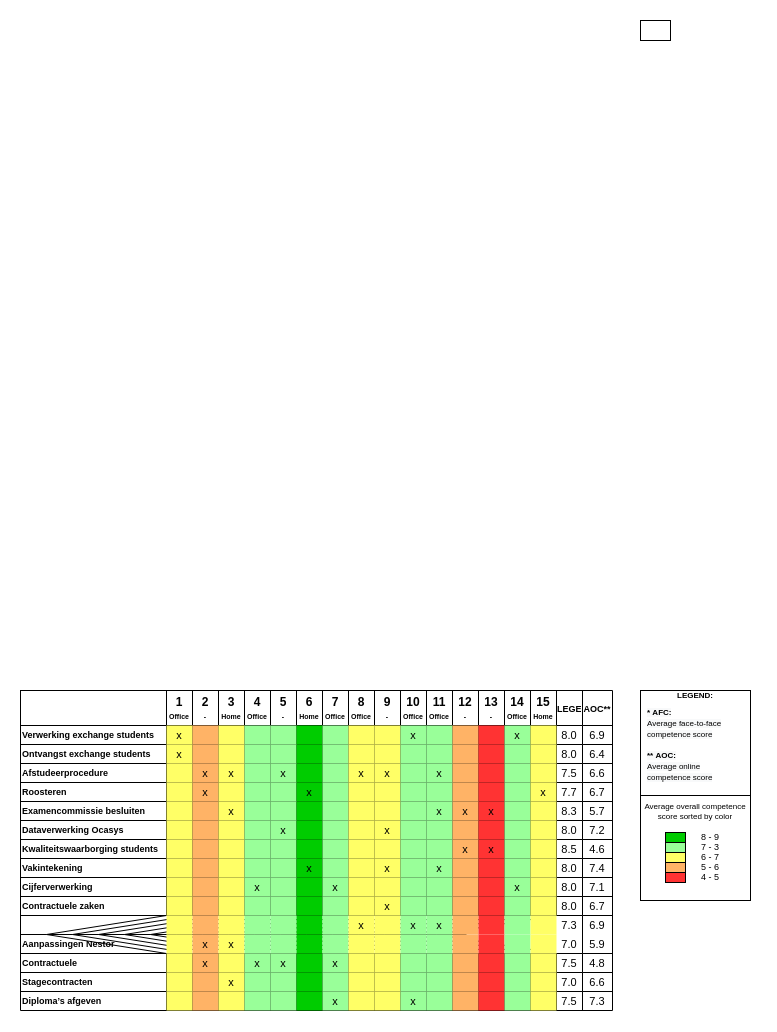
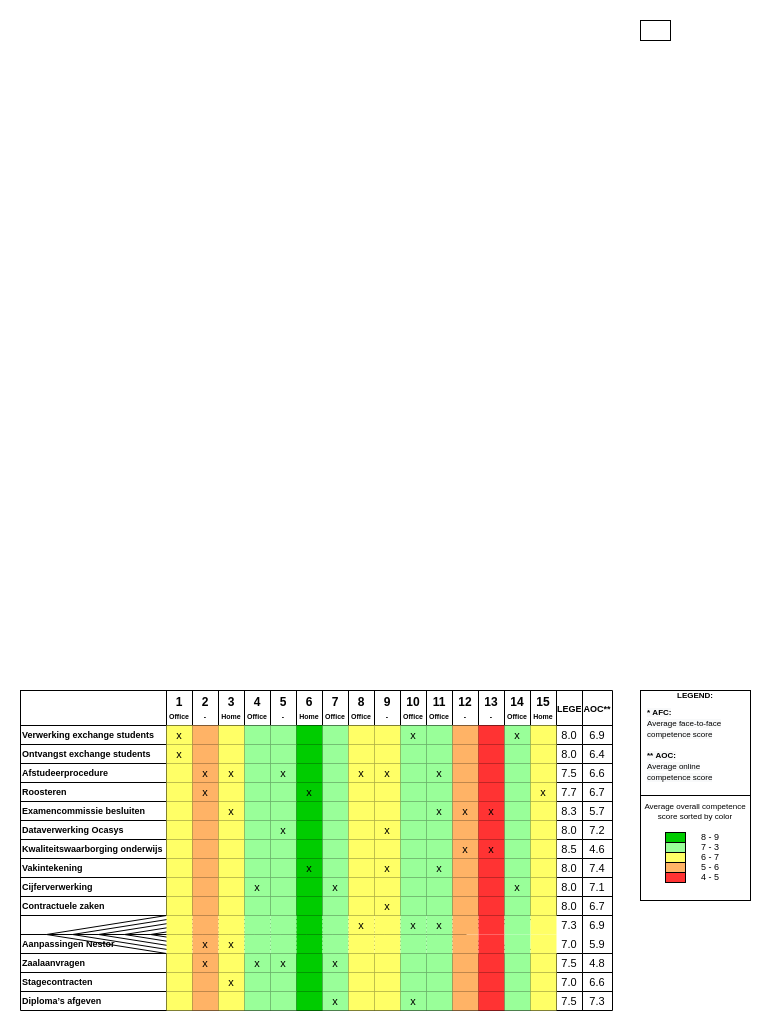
node "Kwaliteitswaarborging students": label "Kwaliteitswaarborging students" -> "Kwaliteitswaarborging onderwijs"
node "Contractuele": label "Contractuele" -> "Zaalaanvragen"
